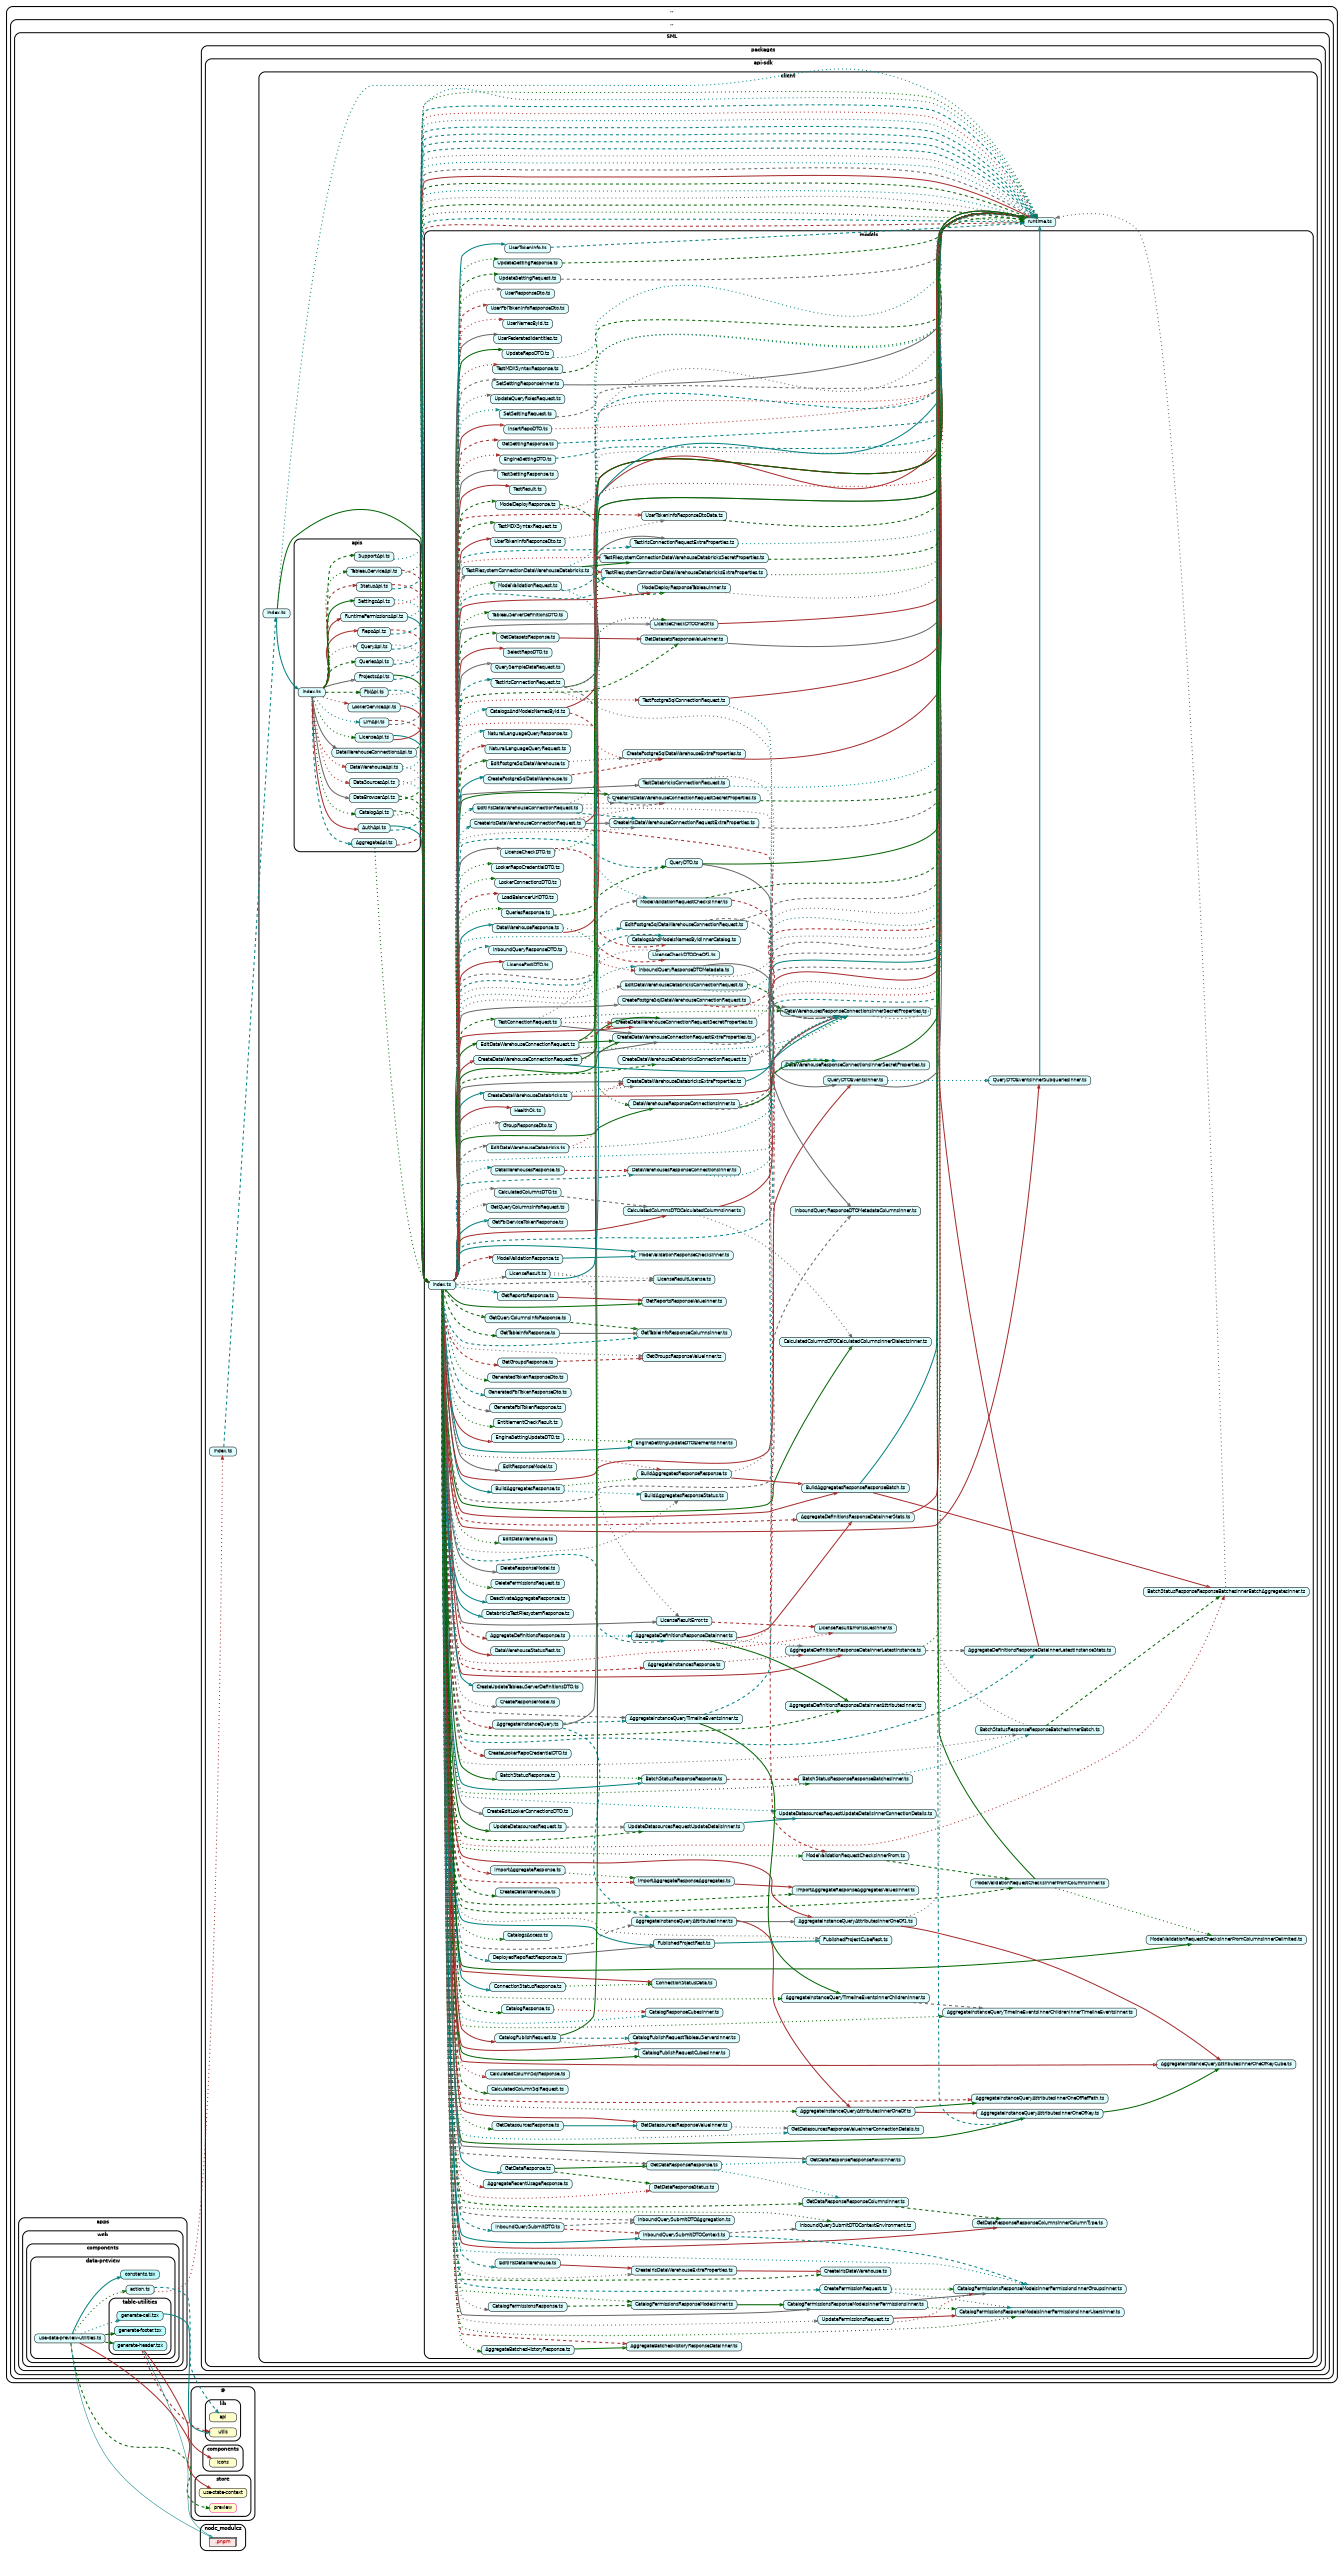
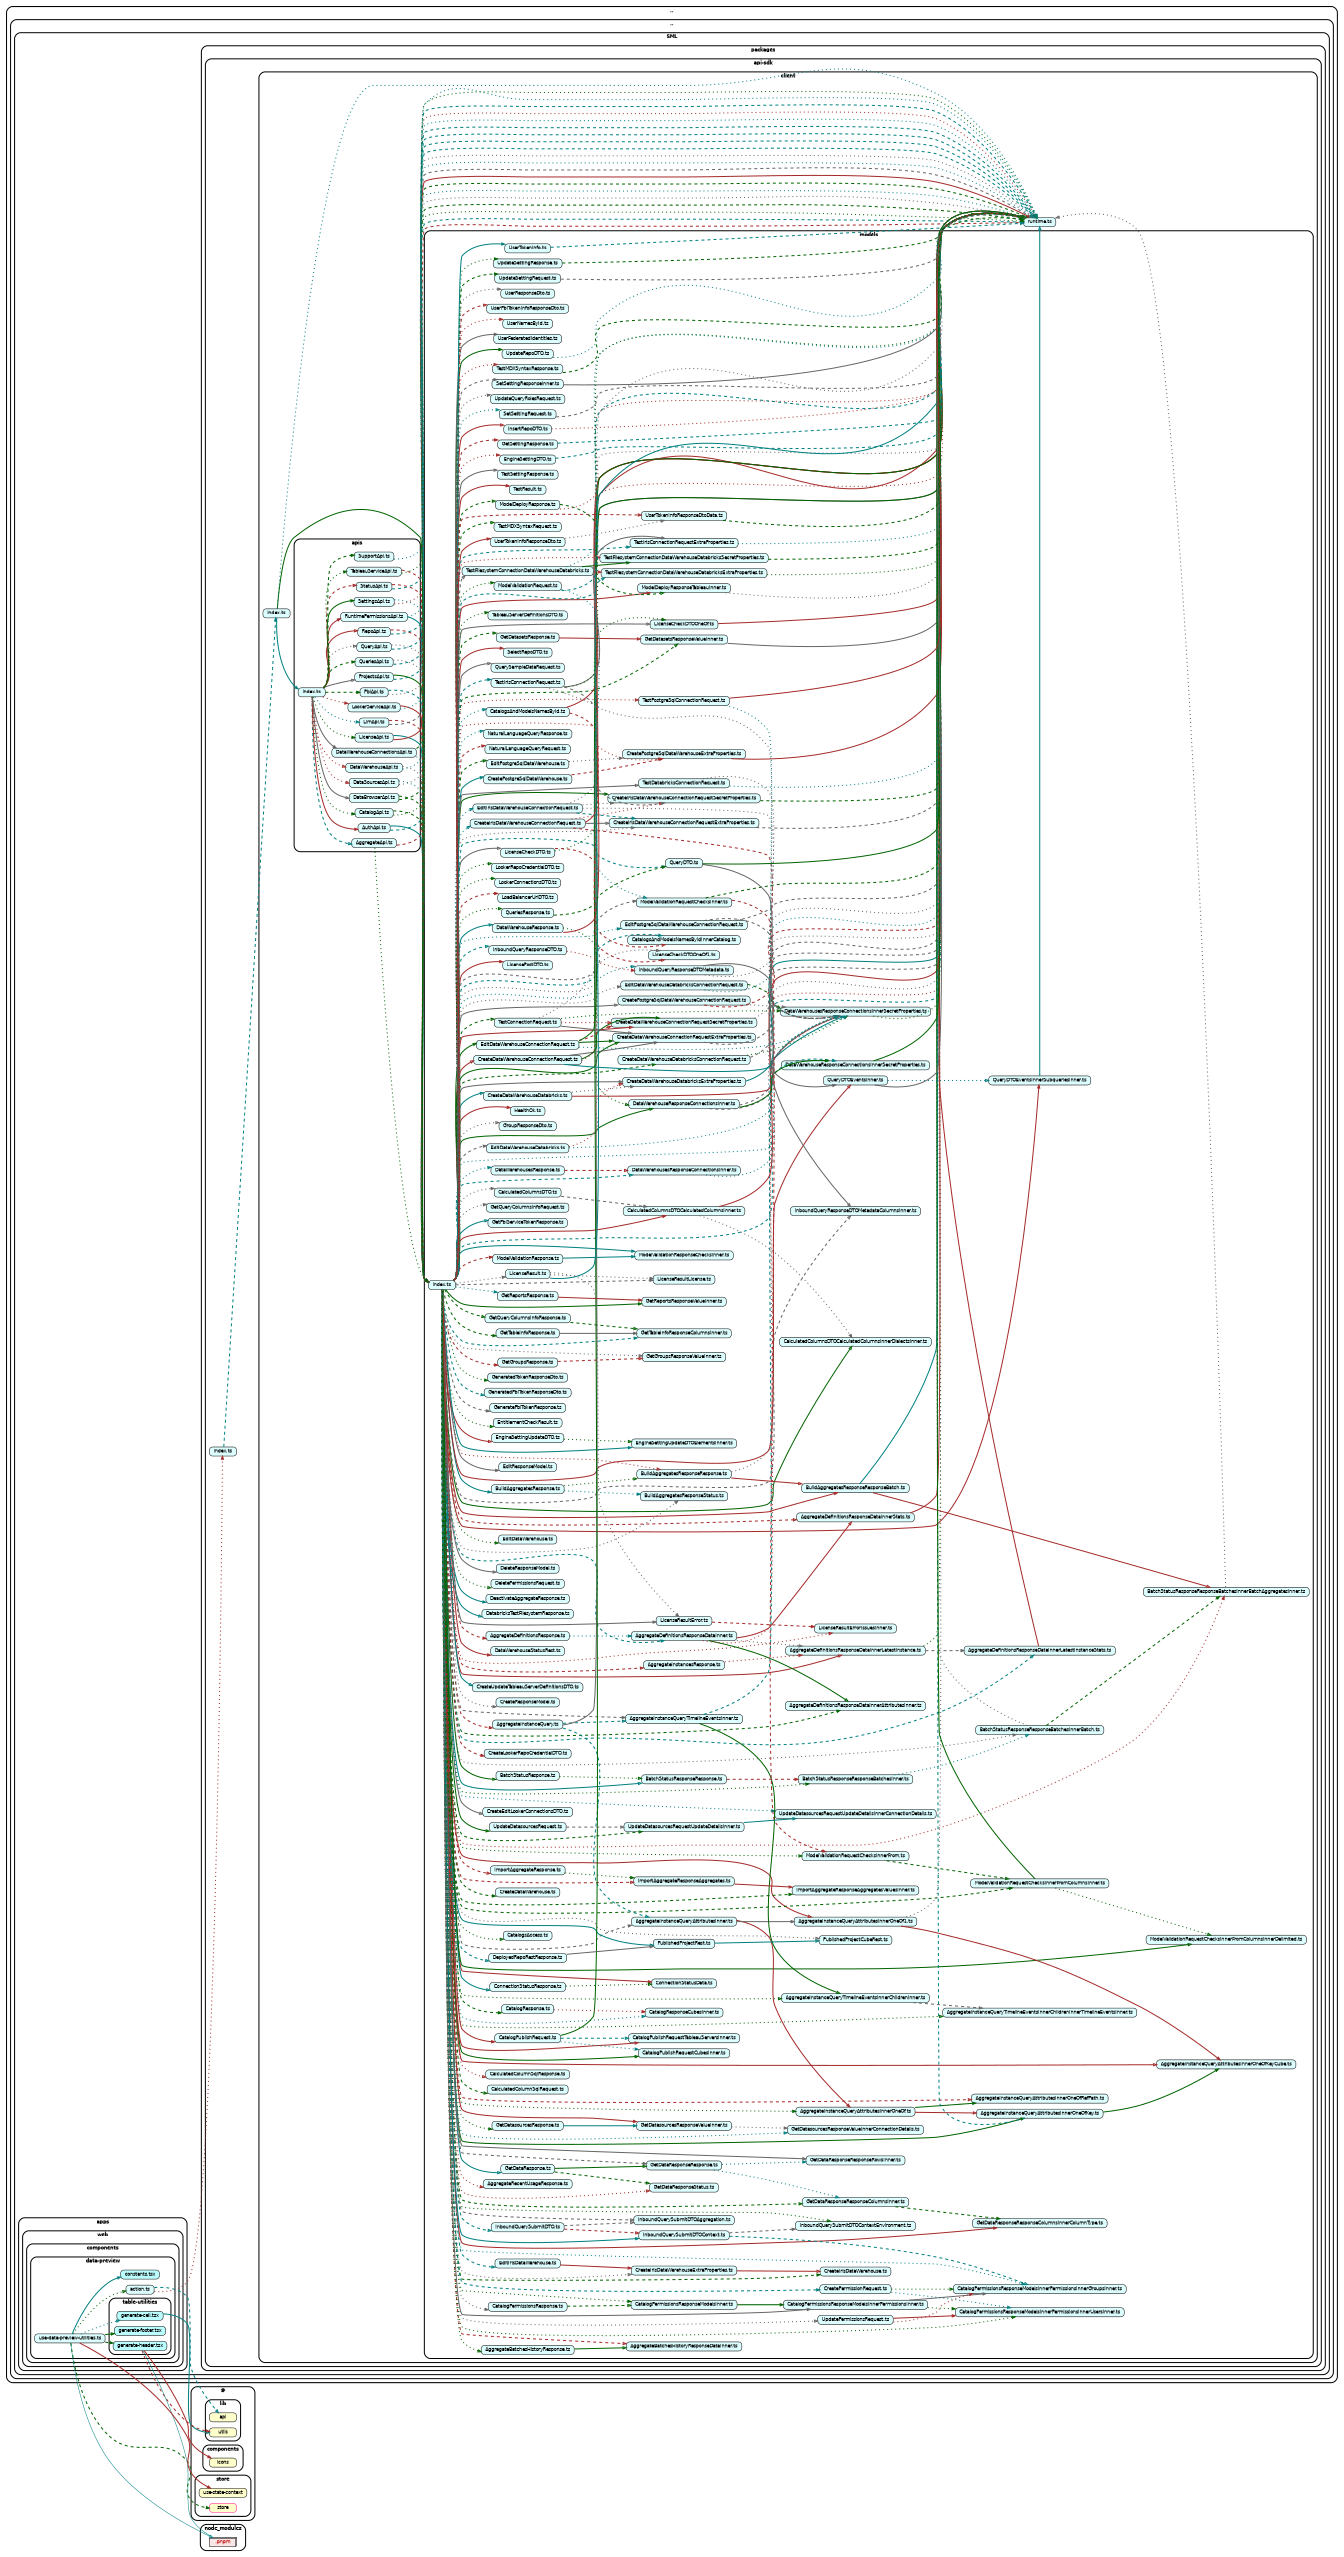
node "preview": label "preview" -> "store"
